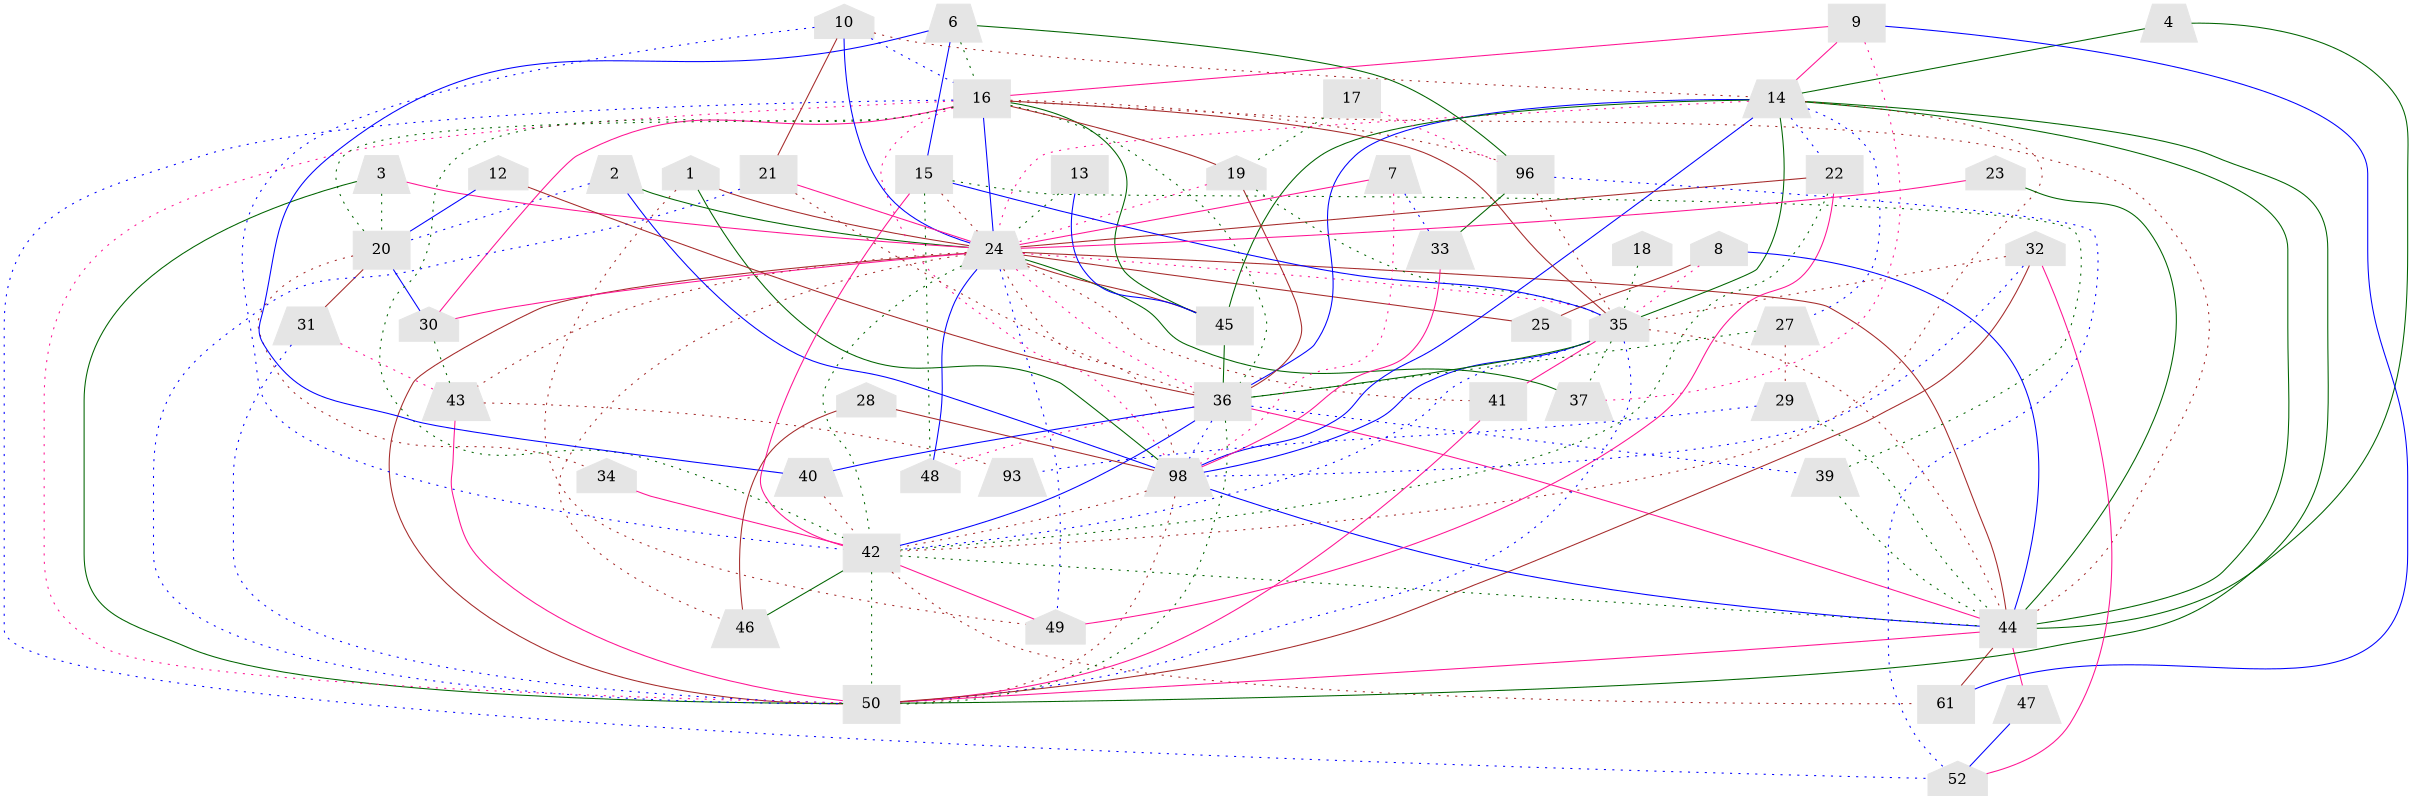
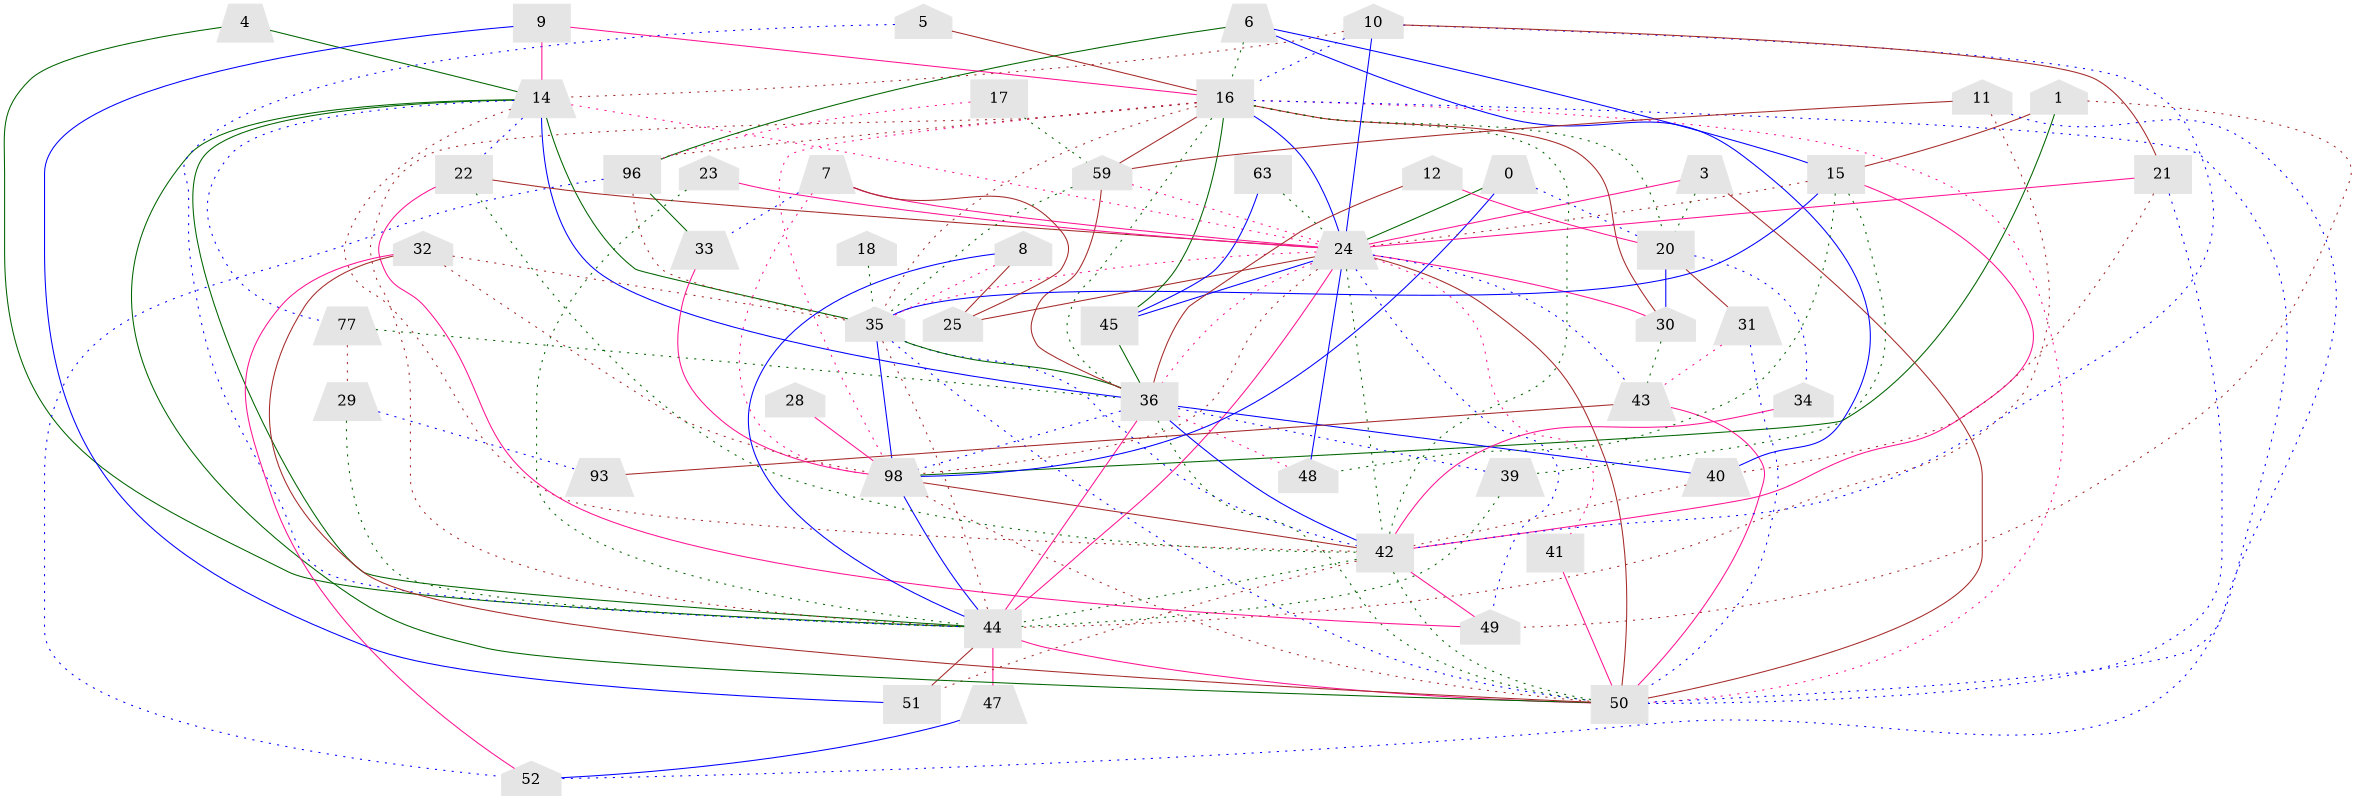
node "5": added
node "11": added
edge "16" -- "30": color deeppink -> brown
edge "14" -- "45": removed
edge "16" -- "35": style solid -> dotted
node "2": label "2" -> "0"
node "13": label "13" -> "63"
node "19": label "19" -> "59"
edge "7" -- "25": added
edge "12" -- "20": color blue -> deeppink
edge "1" -- "24": now "1" -- "15"
edge "24" -- "44": color brown -> deeppink
edge "24" -- "45": color brown -> blue
edge "24" -- "43": color brown -> blue
edge "14" -- "98": removed
edge "21" -- "36": now "21" -- "40"
node "27": label "27" -> "77"
edge "35" -- "41": removed
edge "23" -- "44": style solid -> dotted
edge "24" -- "41": color brown -> deeppink
node "37": removed
edge "43" -- "93": style dotted -> solid
edge "20" -- "34": color brown -> blue
edge "28" -- "98": color brown -> deeppink
edge "32" -- "98": color blue -> brown
edge "98" -- "42": style dotted -> solid
node "46": removed
edge "3" -- "50": color darkgreen -> brown
node "61": label "61" -> "51"
